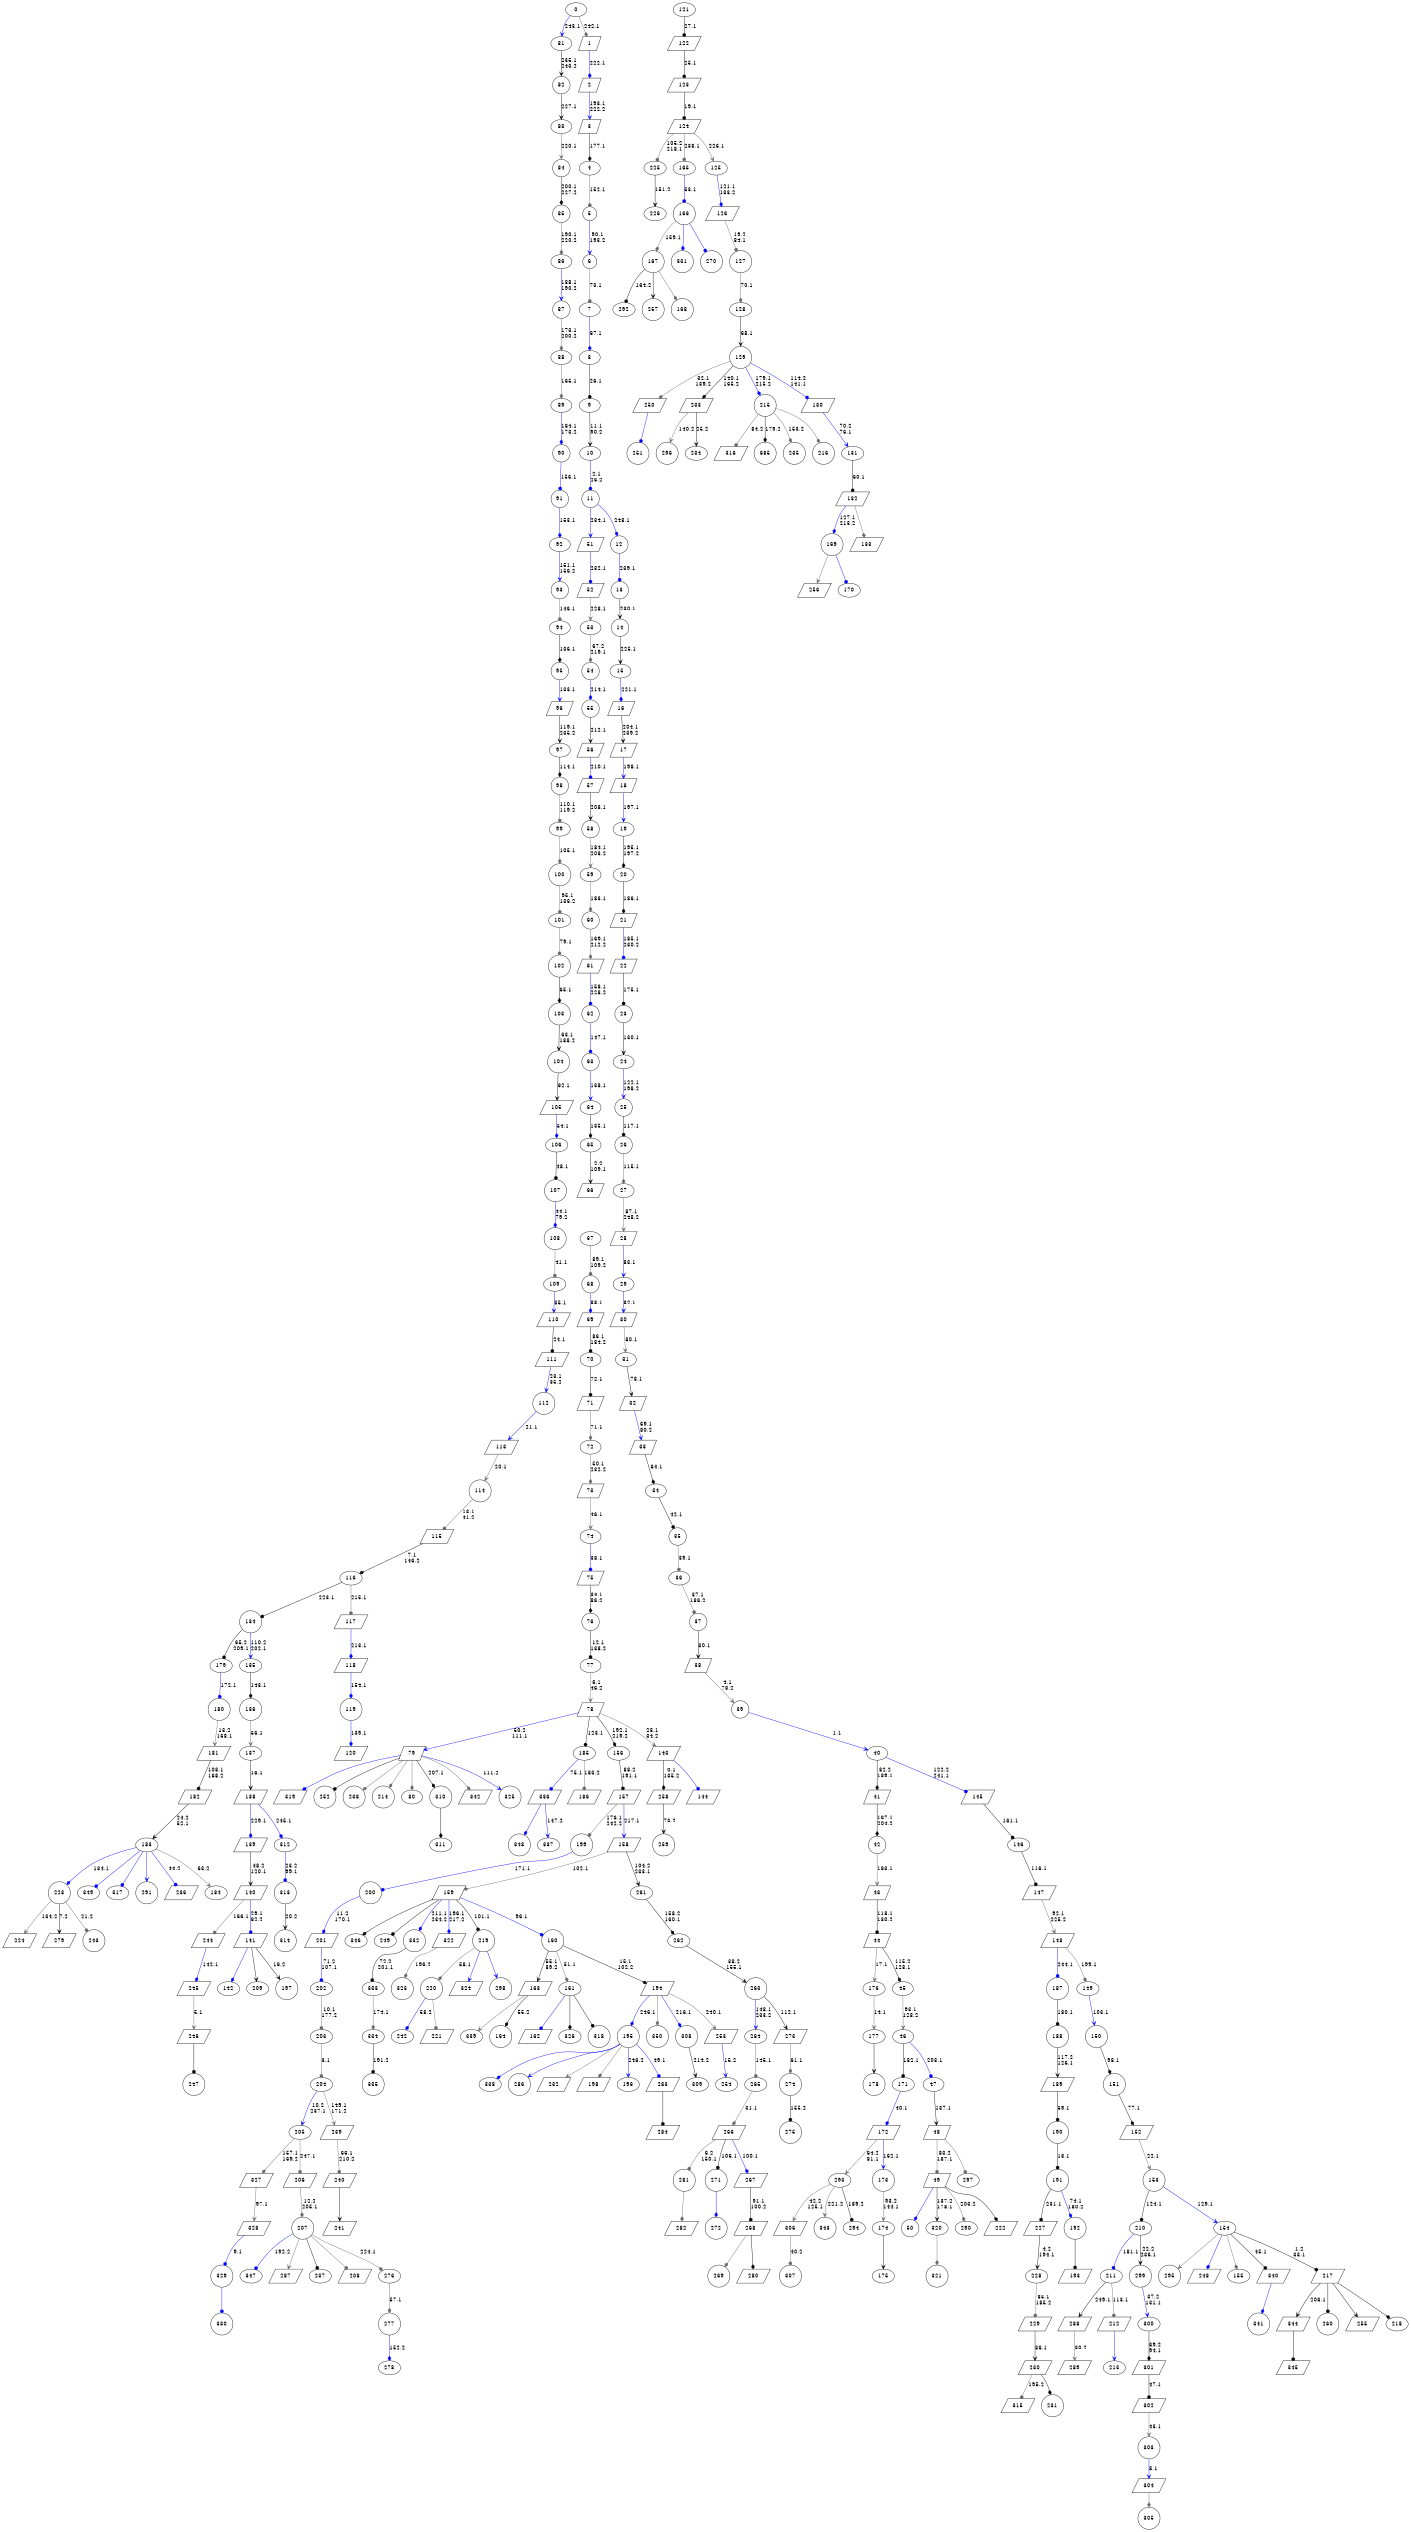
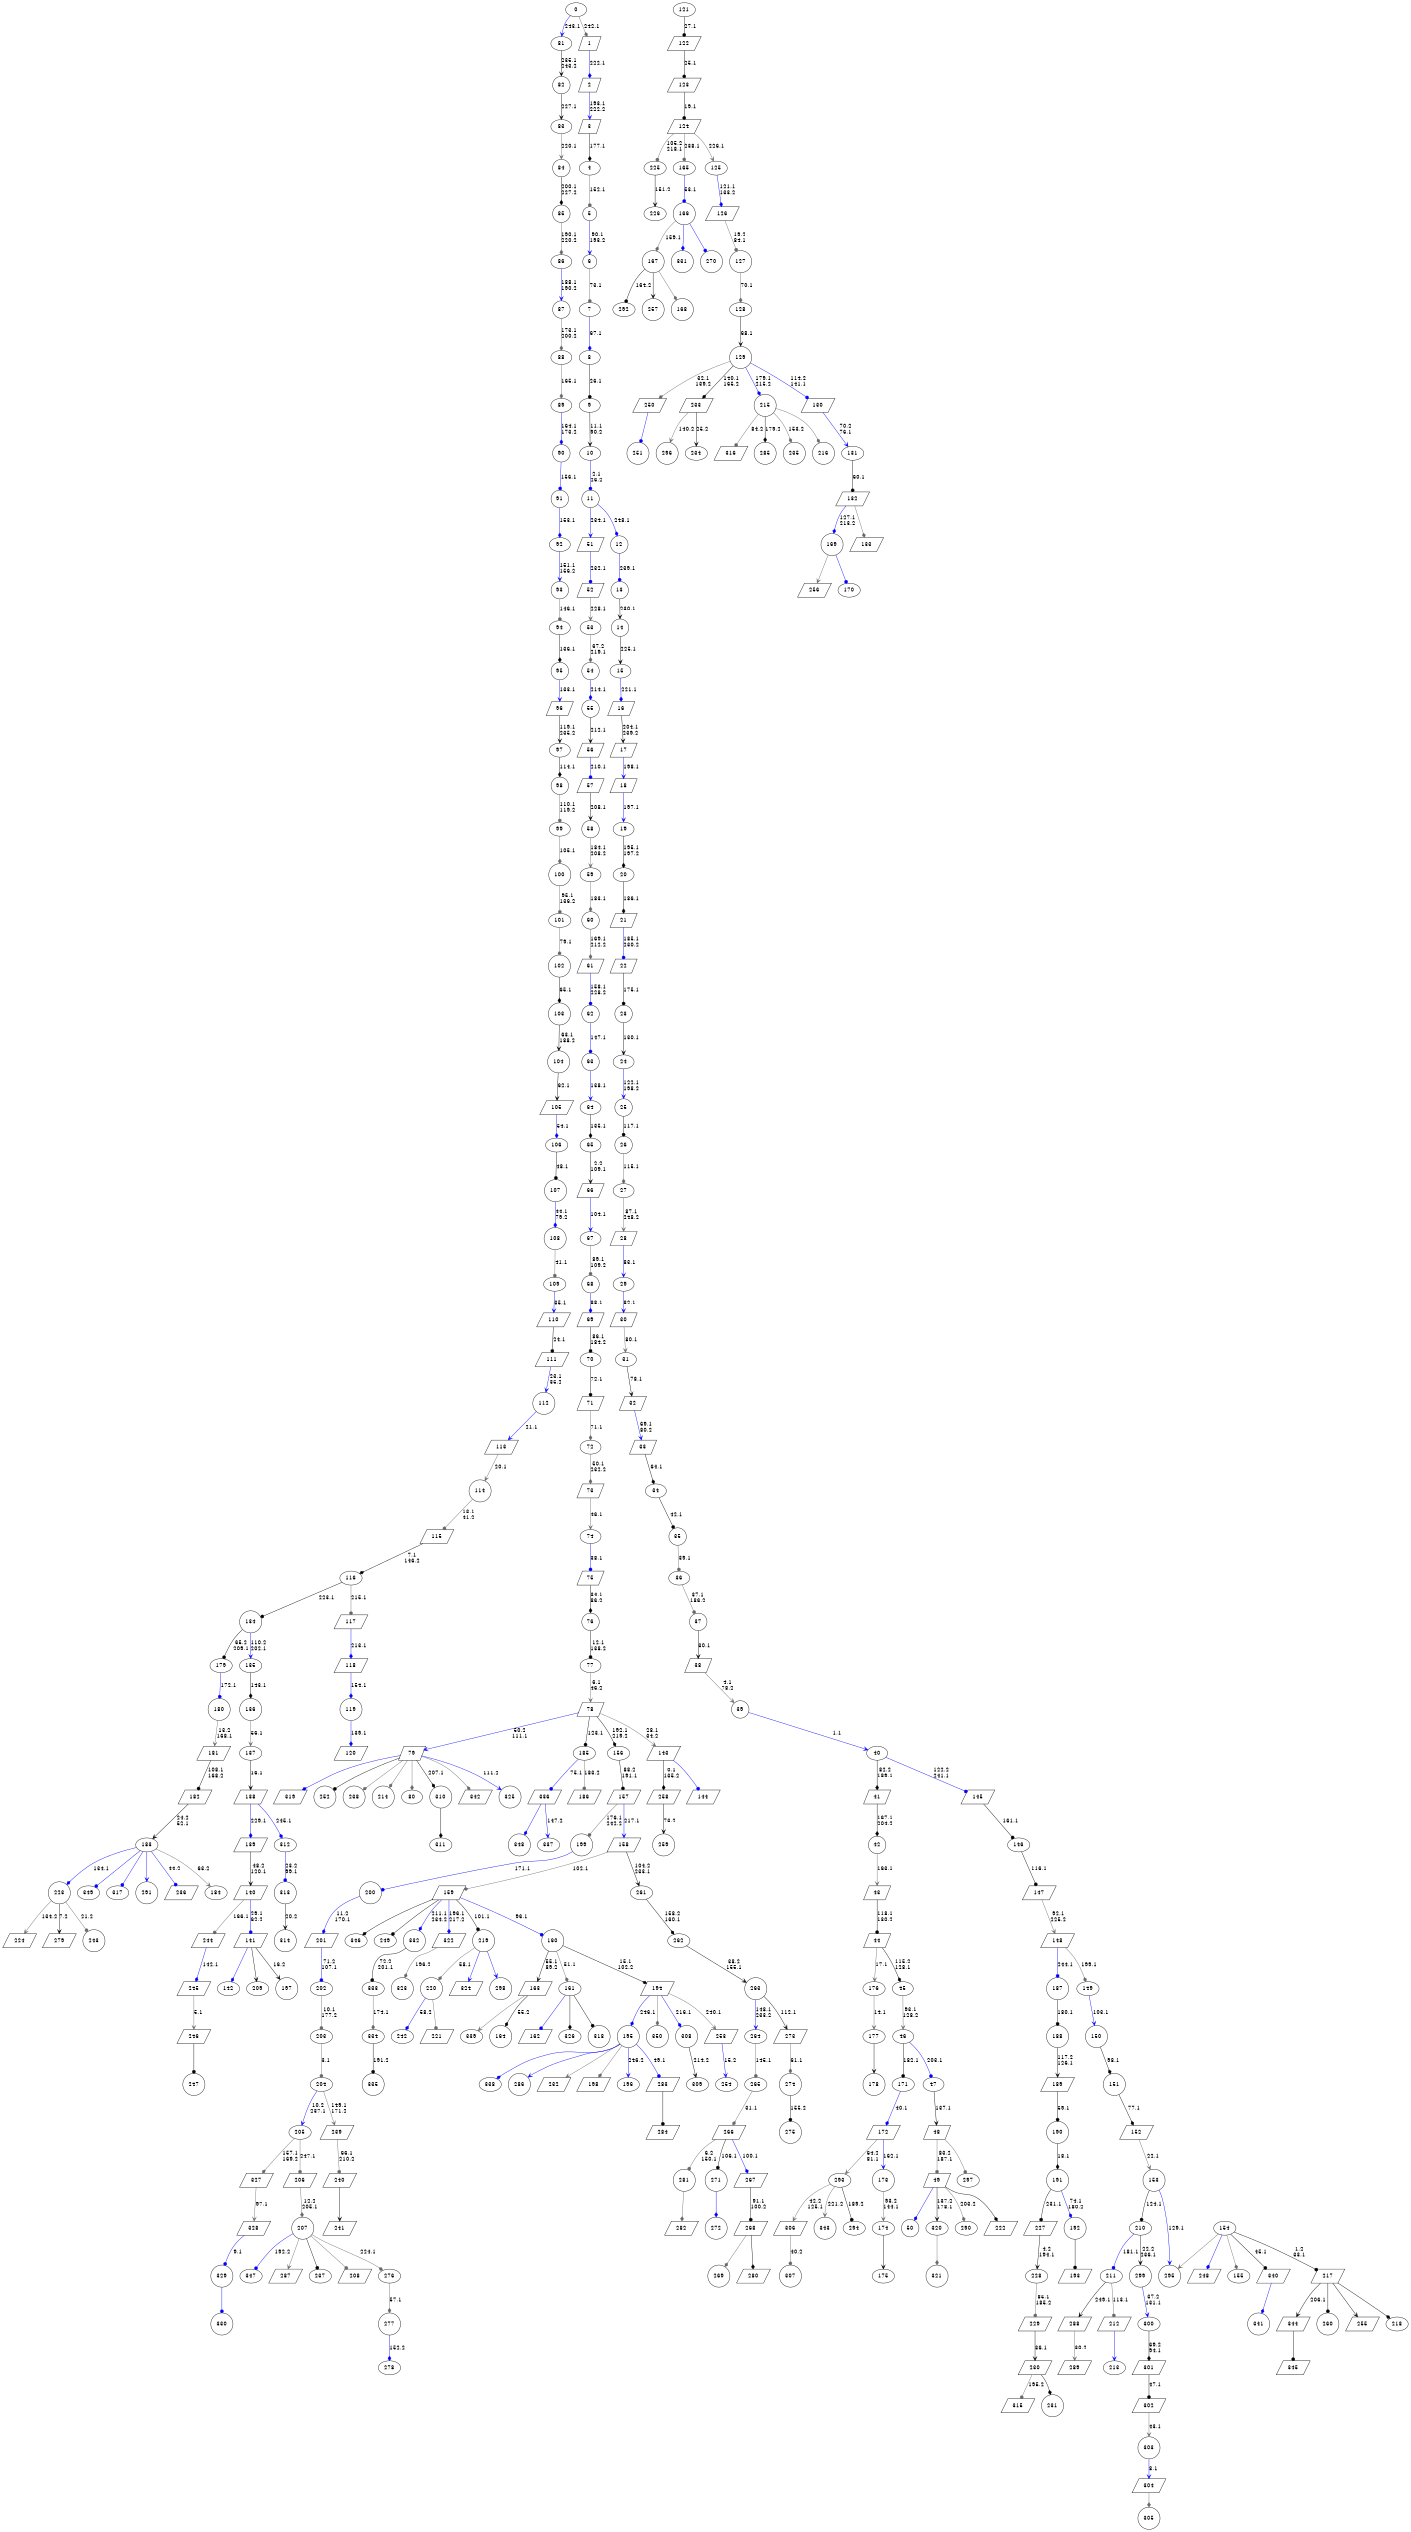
node "685": label "685" -> "285"
edge "66" -> "67": added, label "104,1"
edge "190" -> "191": arrowhead dot -> diamond
edge "153" -> "154": now "153" -> "295"
